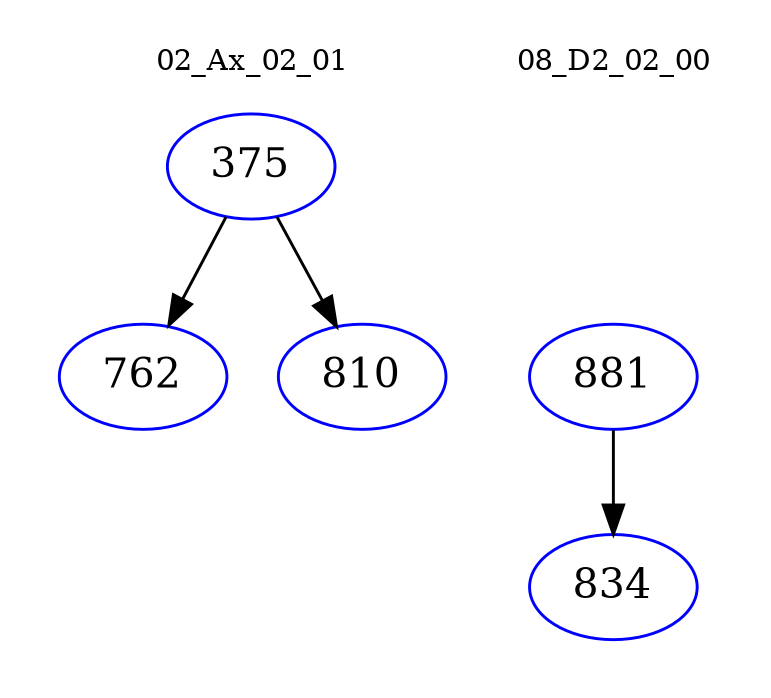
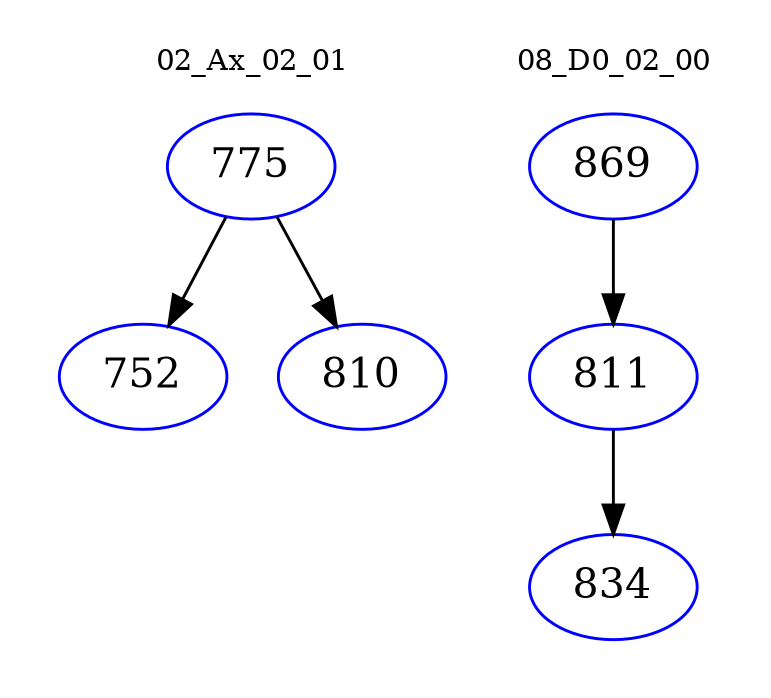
cluster "08_D2_02_00": label "08_D2_02_00" -> "08_D0_02_00"
node "375": label "375" -> "775"
node "869": added
node "762": label "762" -> "752"
node "881": label "881" -> "811"
